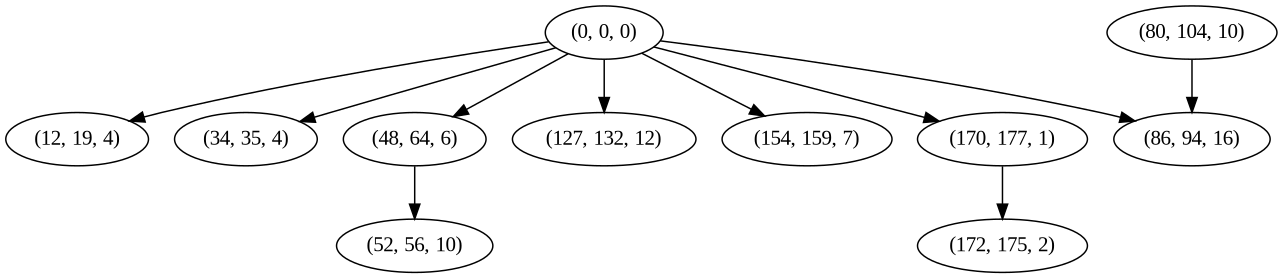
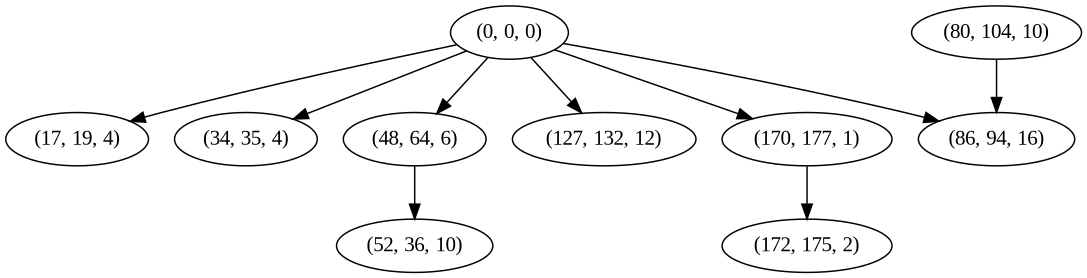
node "(12, 19, 4)": label "(12, 19, 4)" -> "(17, 19, 4)"
node "(154, 159, 7)": removed
node "(52, 56, 10)": label "(52, 56, 10)" -> "(52, 36, 10)"
